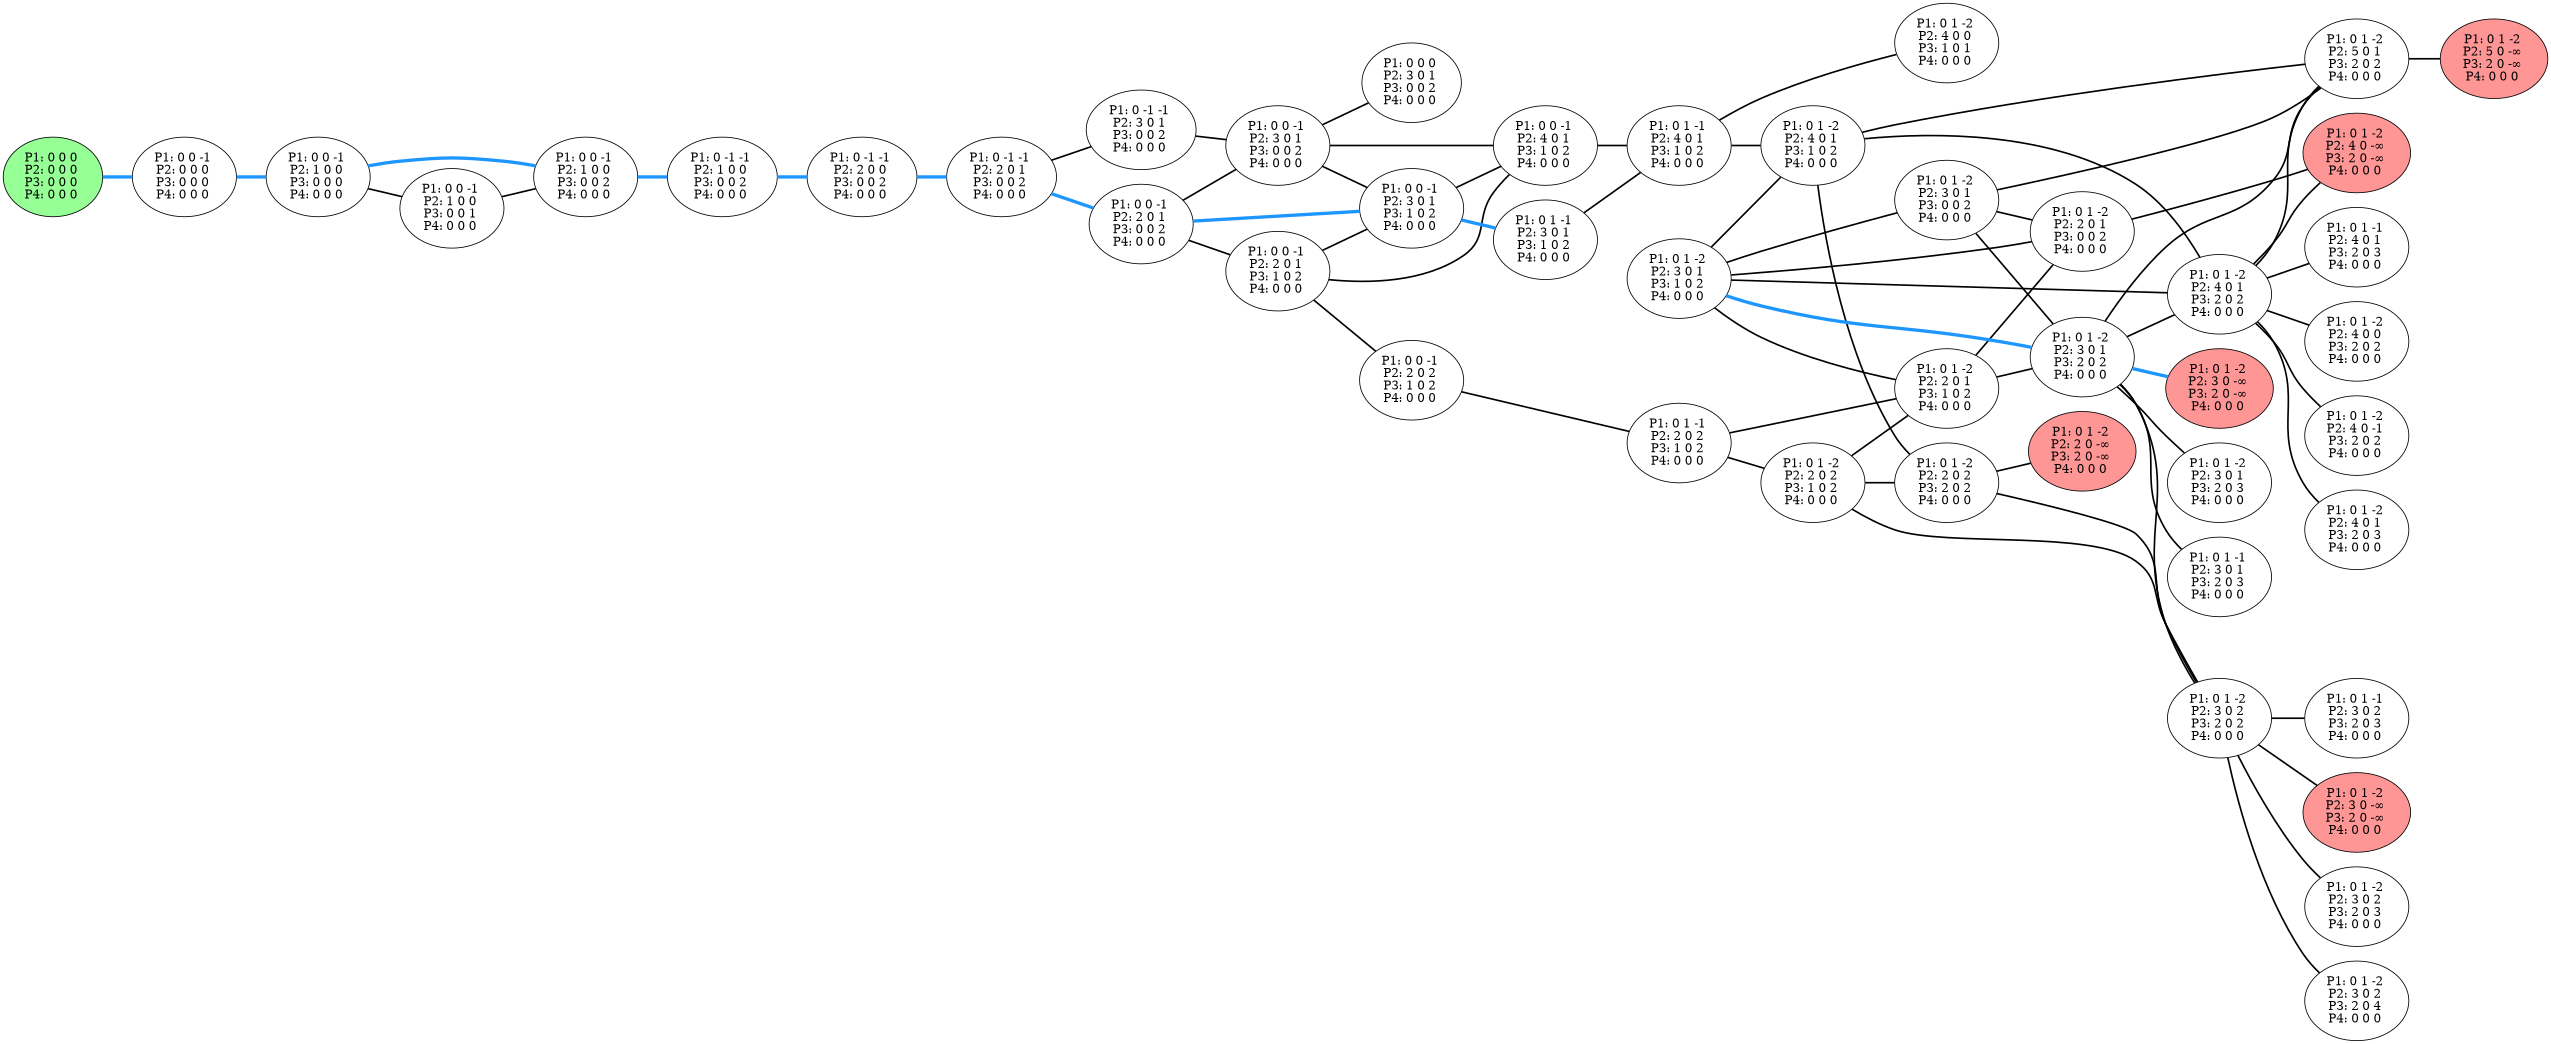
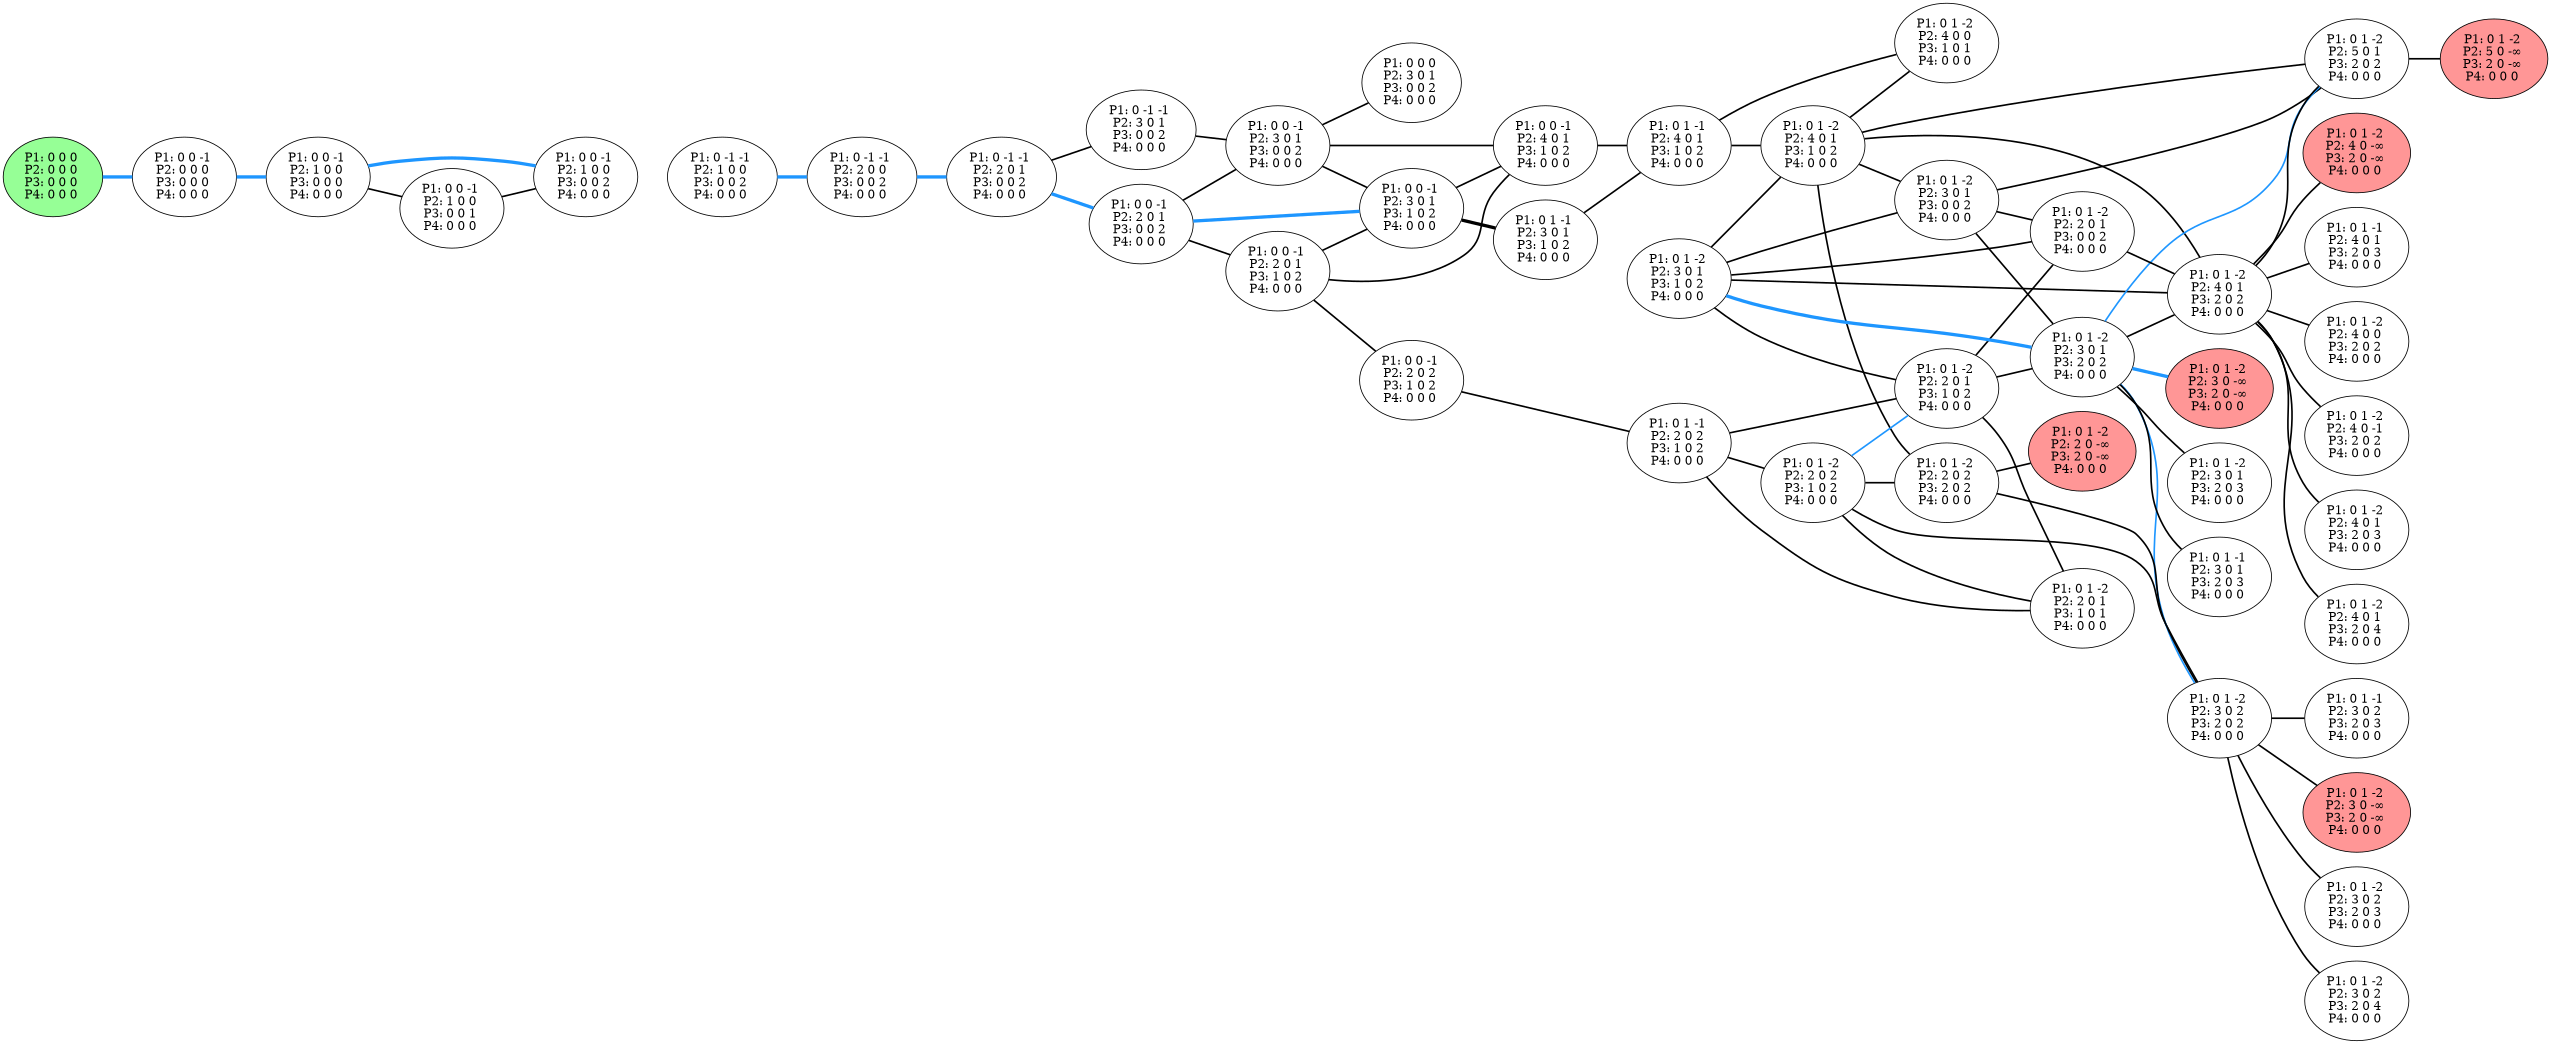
edge "P1: 0 1 -2 P2: 4 0 0 P3: 1 0 1 P4: 0 0 0" -- "P1: 0 1 -2 P2: 4 0 1 P3: 1 0 2 P4: 0 0 0": added
edge "P1: 0 1 -2 P2: 4 0 1 P3: 1 0 2 P4: 0 0 0" -- "P1: 0 1 -2 P2: 3 0 1 P3: 0 0 2 P4: 0 0 0": added
edge "P1: 0 0 -1 P2: 1 0 0 P3: 0 0 2 P4: 0 0 0" -- "P1: 0 -1 -1 P2: 1 0 0 P3: 0 0 2 P4: 0 0 0": removed
edge "P1: 0 1 -2 P2: 4 0 -∞ P3: 2 0 -∞ P4: 0 0 0" -- "P1: 0 1 -2 P2: 2 0 1 P3: 0 0 2 P4: 0 0 0": now "P1: 0 1 -2 P2: 4 0 1 P3: 2 0 2 P4: 0 0 0" -- "P1: 0 1 -2 P2: 2 0 1 P3: 0 0 2 P4: 0 0 0"
edge "P1: 0 1 -2 P2: 5 0 1 P3: 2 0 2 P4: 0 0 0" -- "P1: 0 1 -2 P2: 3 0 1 P3: 2 0 2 P4: 0 0 0": color black -> #1e96ff
edge "P1: 0 0 -1 P2: 3 0 1 P3: 1 0 2 P4: 0 0 0" -- "P1: 0 1 -1 P2: 3 0 1 P3: 1 0 2 P4: 0 0 0": color #1e96ff -> black
edge "P1: 0 1 -2 P2: 2 0 1 P3: 1 0 2 P4: 0 0 0" -- "P1: 0 1 -2 P2: 2 0 2 P3: 1 0 2 P4: 0 0 0": color black -> #1e96ff
edge "P1: 0 1 -2 P2: 3 0 1 P3: 2 0 2 P4: 0 0 0" -- "P1: 0 1 -2 P2: 3 0 2 P3: 2 0 2 P4: 0 0 0": color black -> #1e96ff
node "P1: 0 1 -2 P2: 2 0 1 P3: 1 0 1 P4: 0 0 0": added
node "P1: 0 1 -2 P2: 4 0 1 P3: 2 0 4 P4: 0 0 0": added
